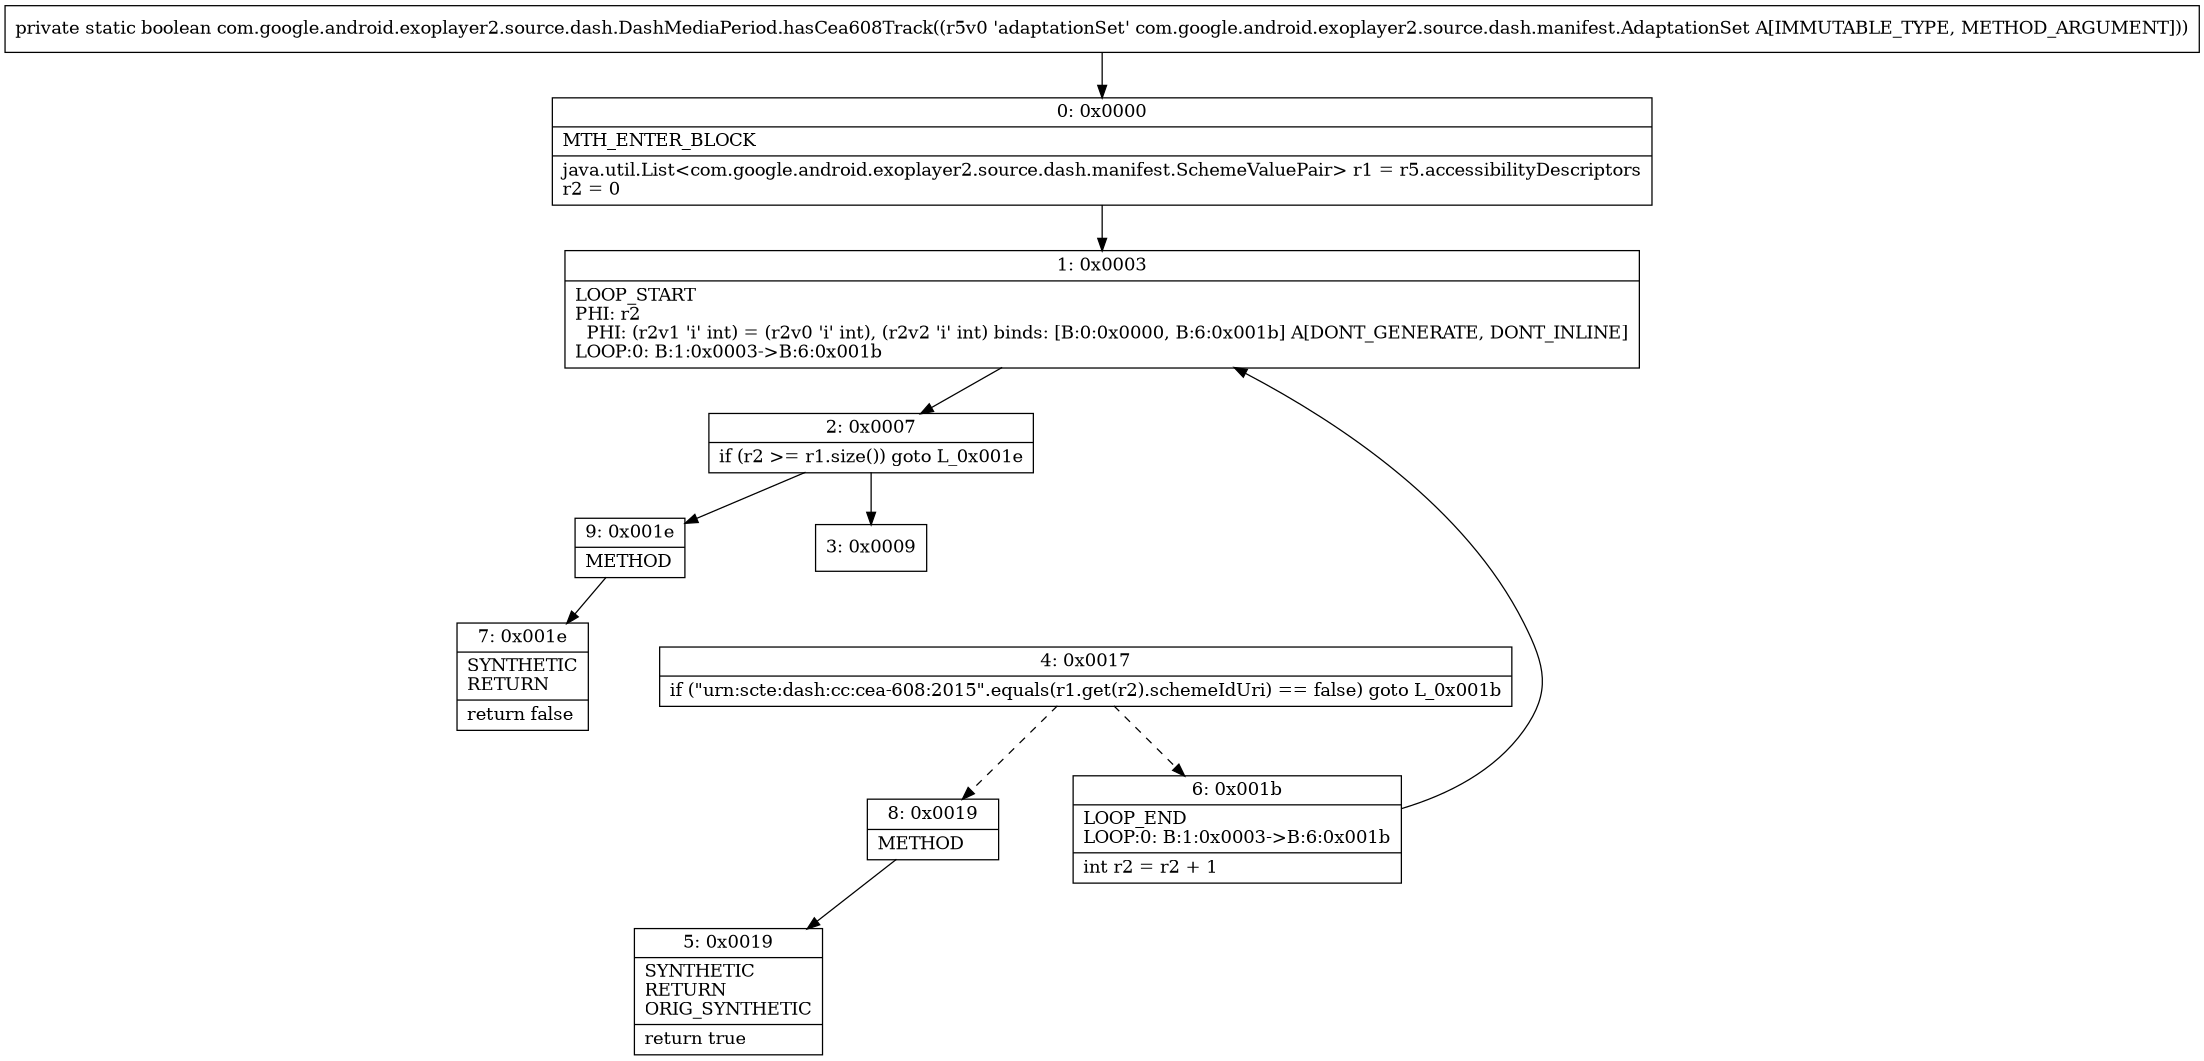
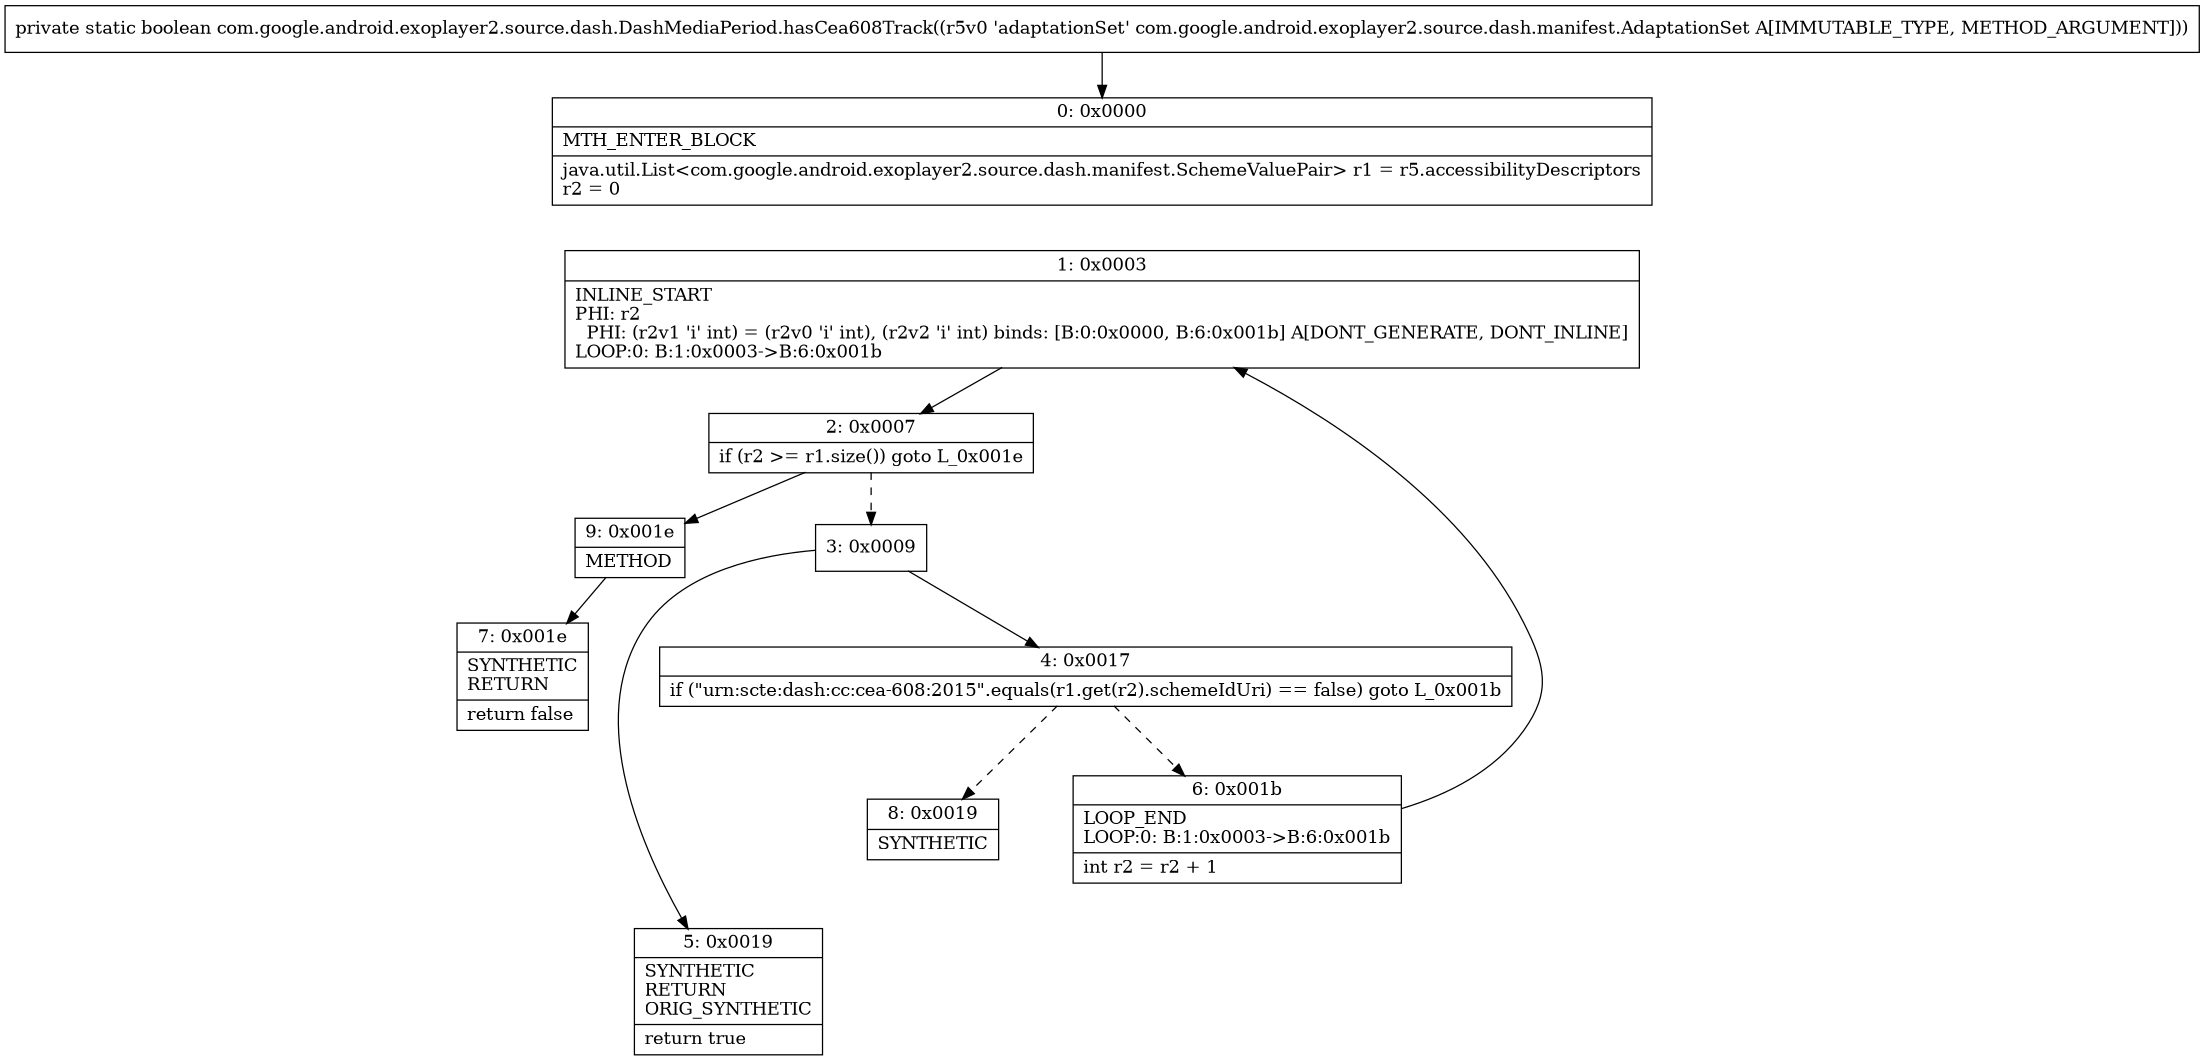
edge "0: 0x0000" -> "1: 0x0003": removed
node "1: 0x0003": text "LOOP_START" -> "INLINE_START"
edge "2: 0x0007" -> "3: 0x0009": style solid -> dashed
edge "3: 0x0009" -> "4: 0x0017": added
node "8: 0x0019": text "METHOD" -> "SYNTHETIC"
edge "8: 0x0019" -> "5: 0x0019": now "3: 0x0009" -> "5: 0x0019"
